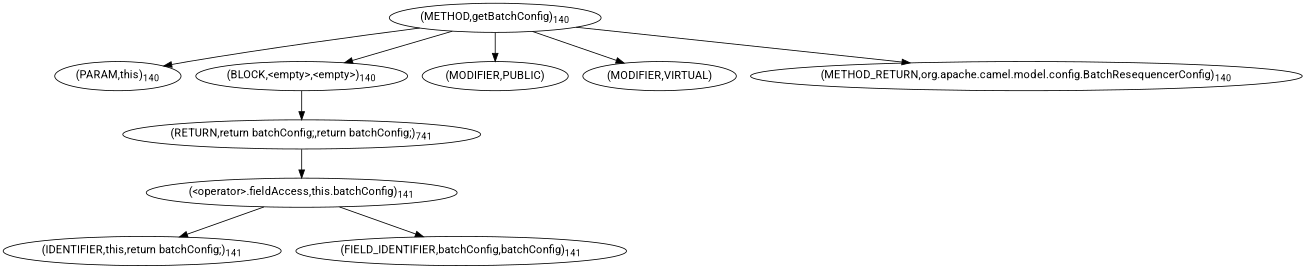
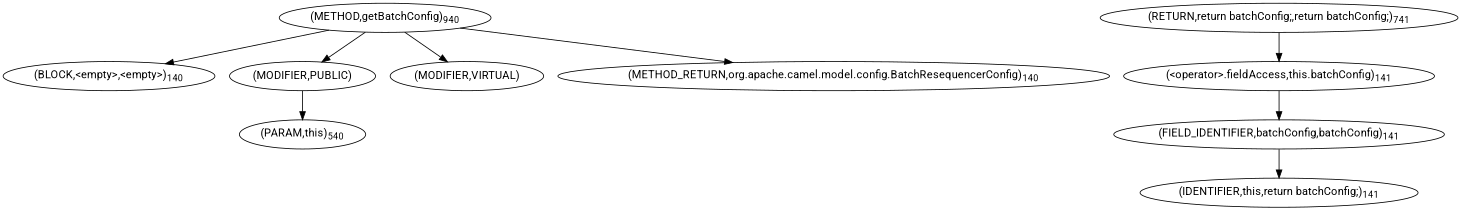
node "(METHOD,getBatchConfig)": text "140" -> "940"
edge "(METHOD,getBatchConfig)" -> "(PARAM,this)": now "(MODIFIER,PUBLIC)" -> "(PARAM,this)"
node "(PARAM,this)": text "140" -> "540"
edge "(BLOCK,<empty>,<empty>)" -> "(RETURN,return batchConfig;,return batchConfig;)": removed
edge "(<operator>.fieldAccess,this.batchConfig)" -> "(IDENTIFIER,this,return batchConfig;)": now "(FIELD_IDENTIFIER,batchConfig,batchConfig)" -> "(IDENTIFIER,this,return batchConfig;)"
